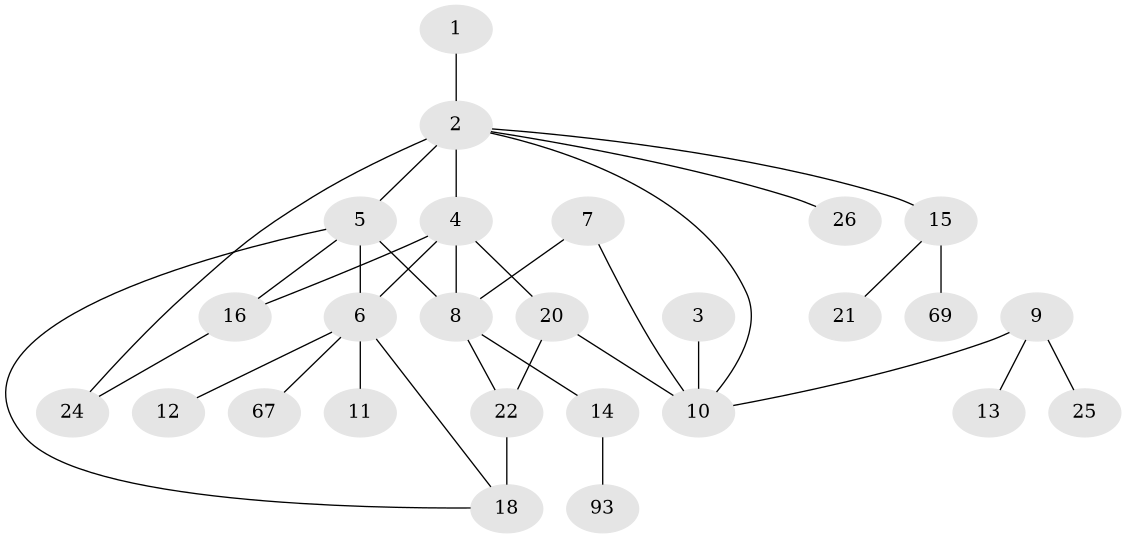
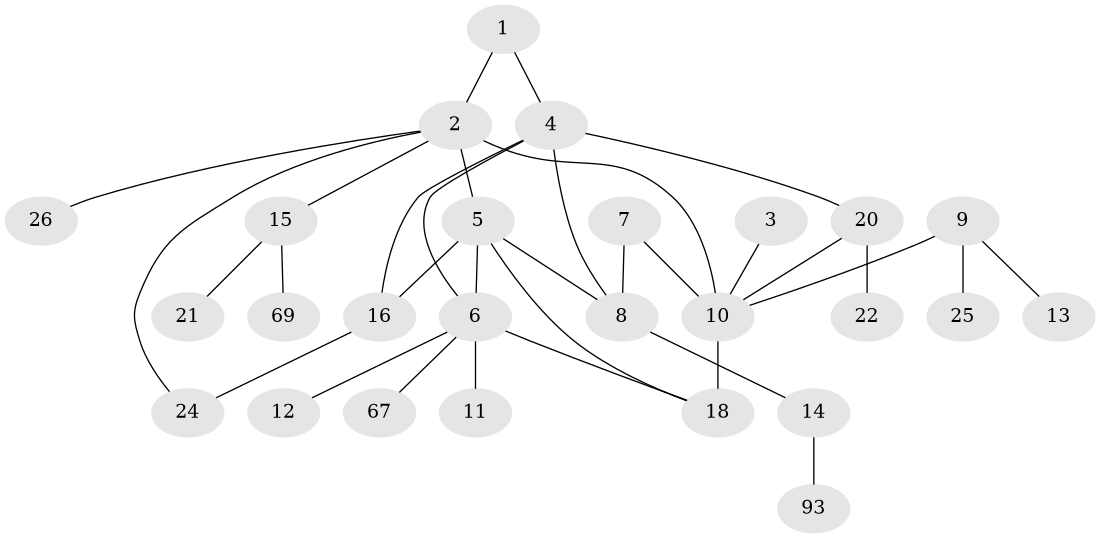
edge "2" -- "4": now "1" -- "4"
edge "8" -- "22": removed
edge "22" -- "18": now "10" -- "18"
